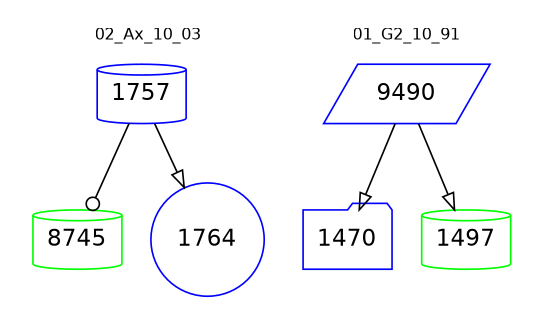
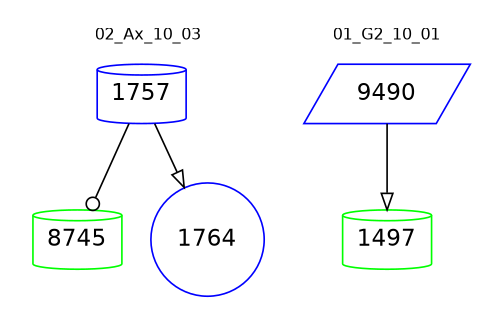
cluster "01_G2_10_91": label "01_G2_10_91" -> "01_G2_10_01"
node "1470": removed
